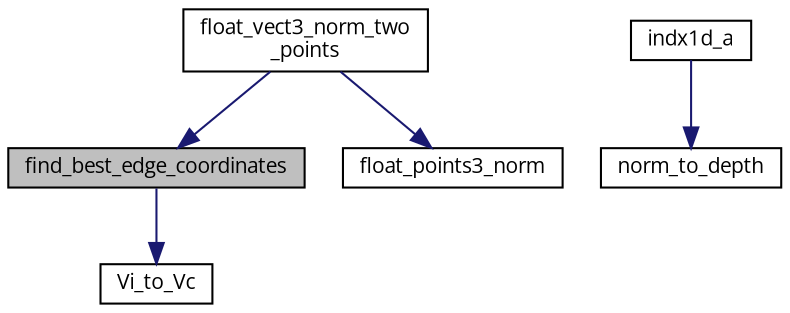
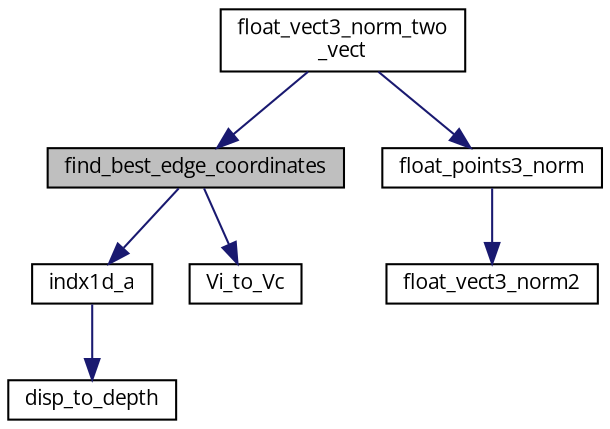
node "float_vect3_norm_two _points": label "float_vect3_norm_two _points" -> "float_vect3_norm_two _vect"
node "norm_to_depth": label "norm_to_depth" -> "disp_to_depth"
edge "find_best_edge_coordinates" -> "indx1d_a": added
node "float_vect3_norm2": added
